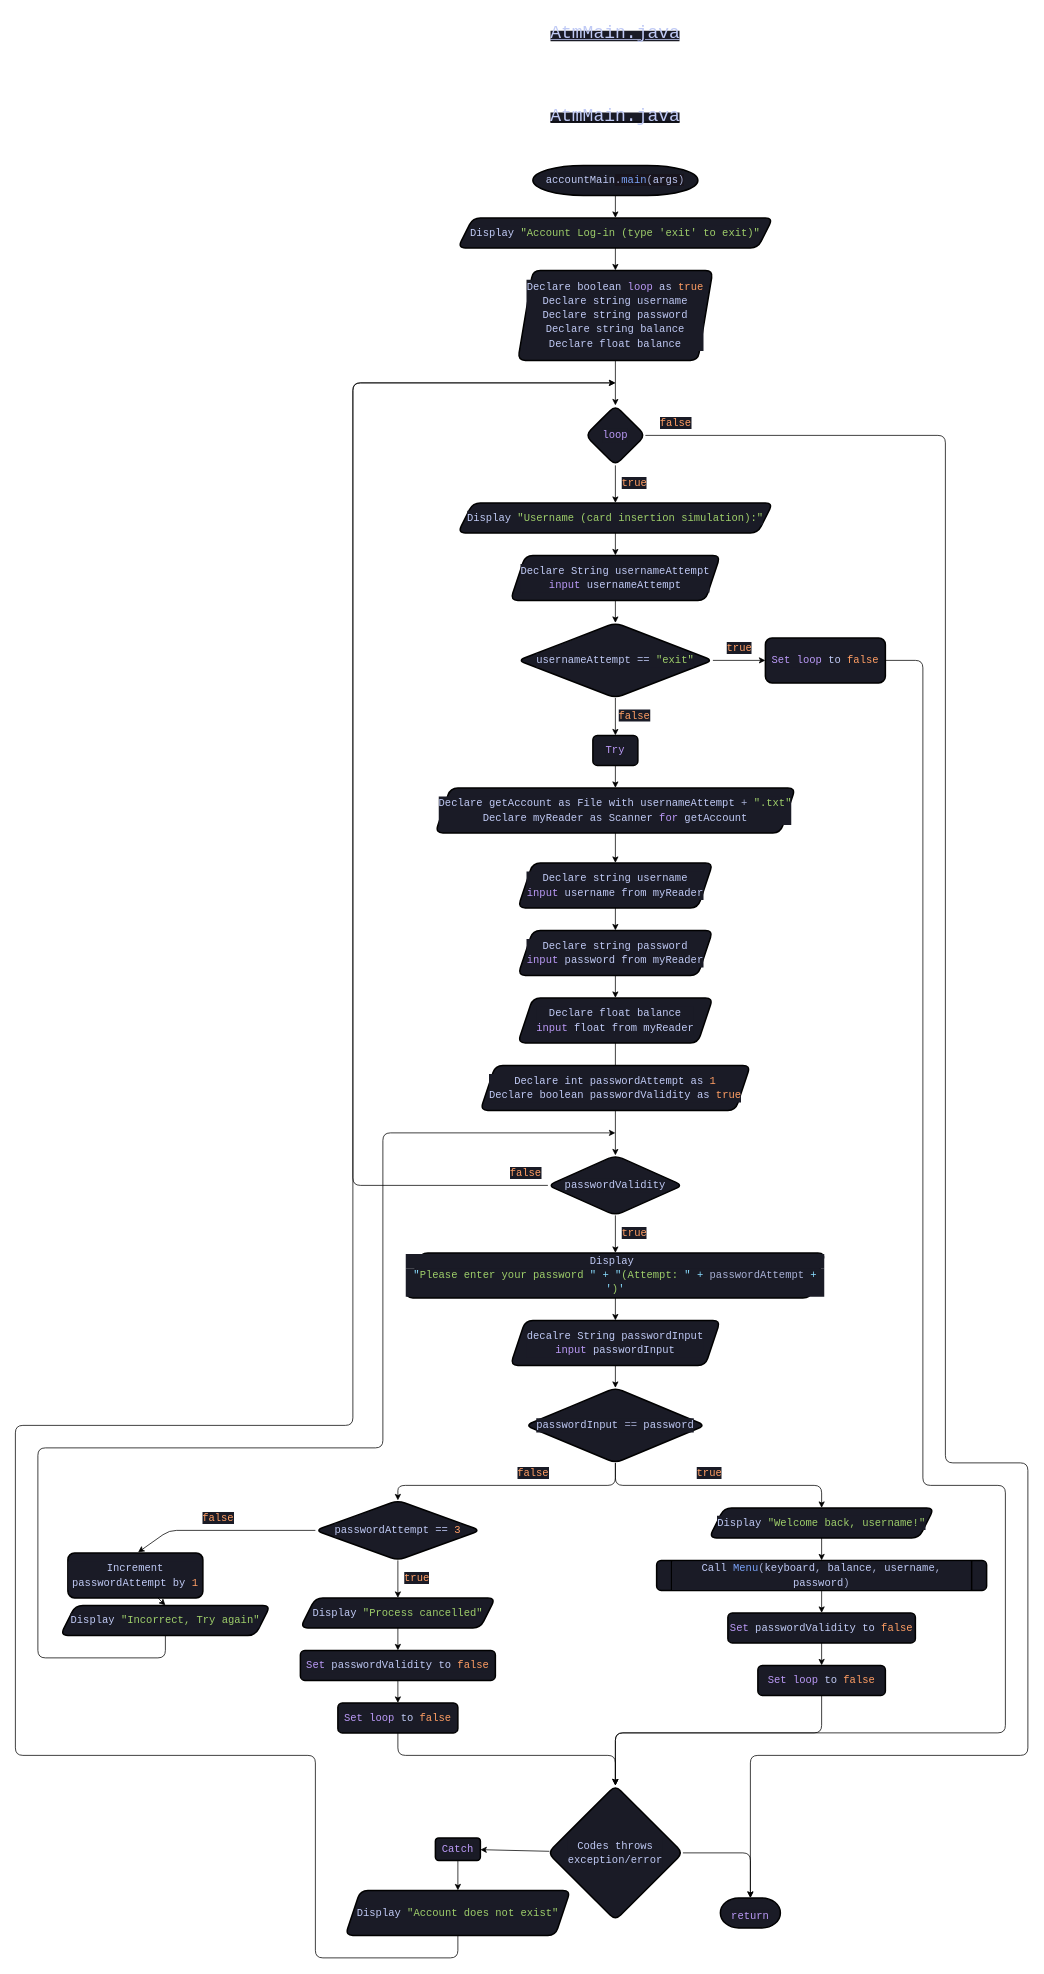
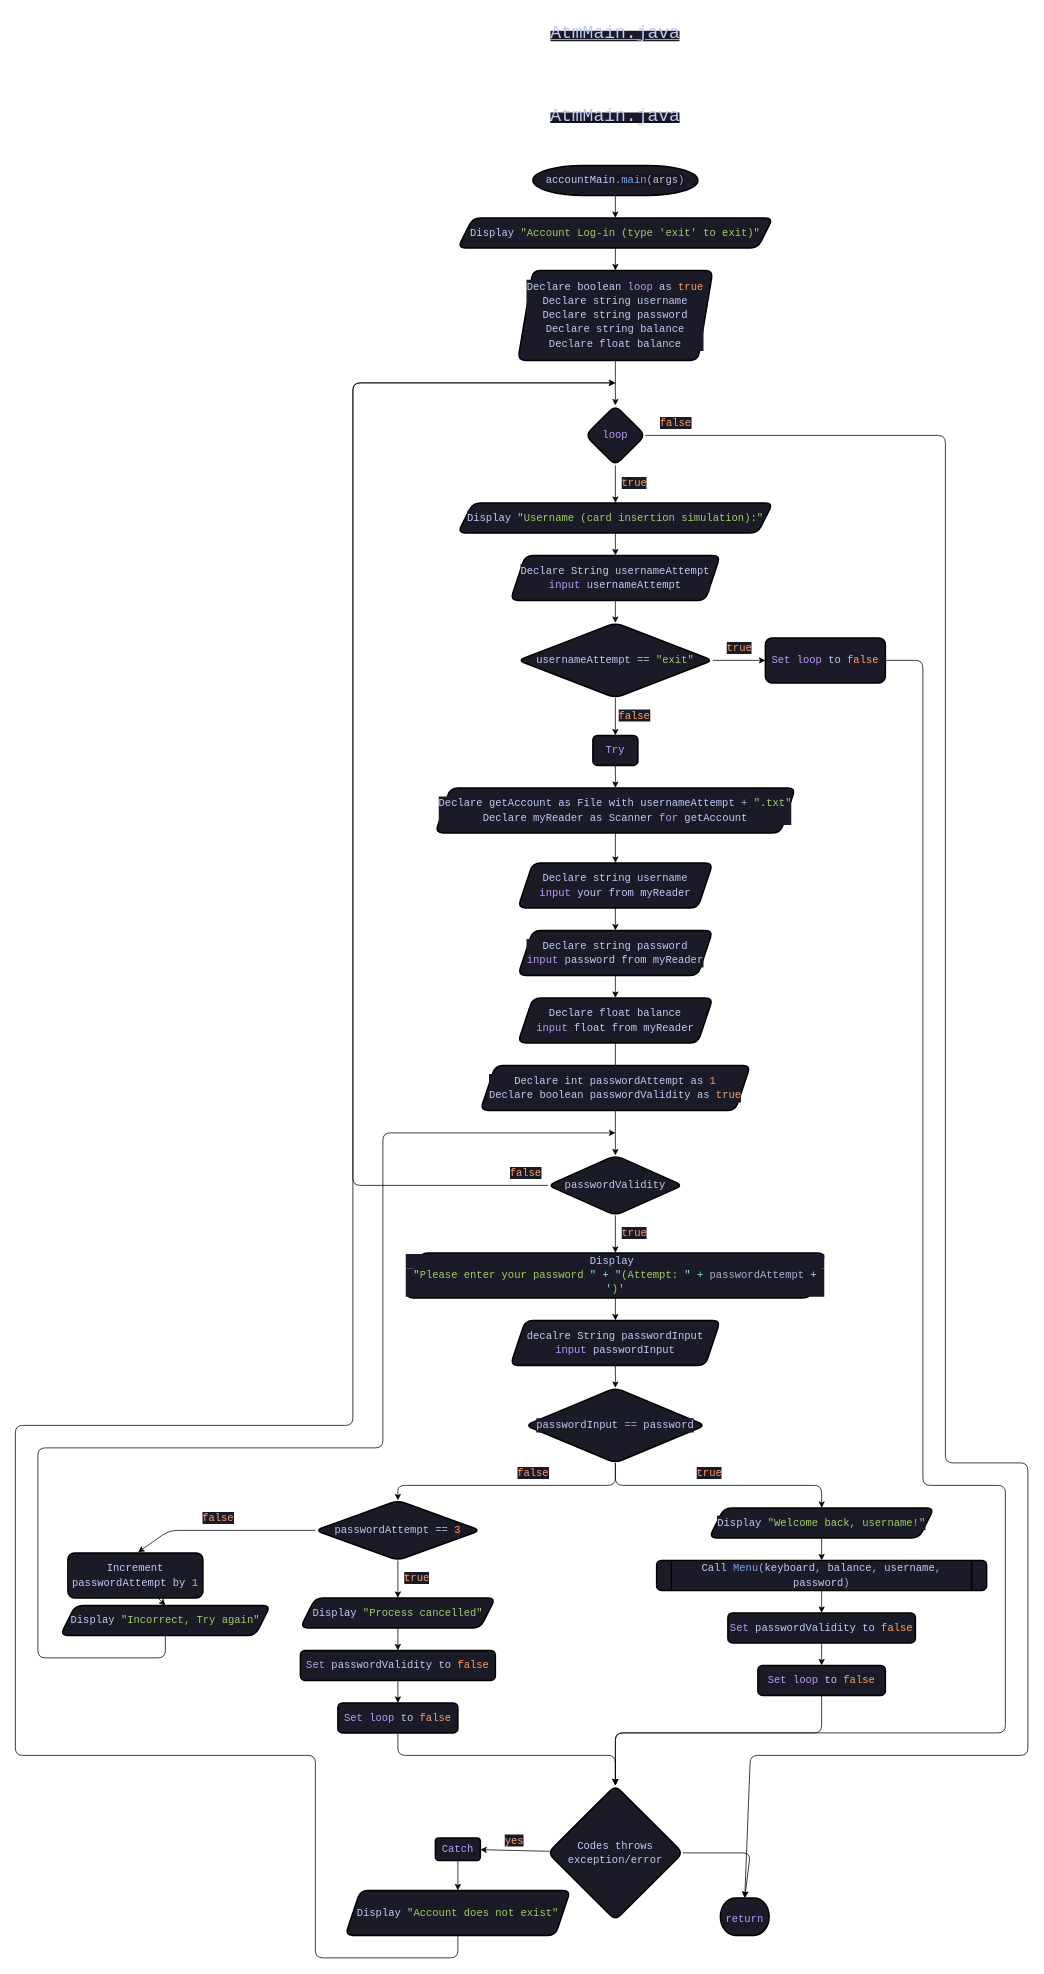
node "Declare string username input username from myReader": label "Declare string username input username from myReader" -> "Declare string username input your from myReader"
node "yes": added
node "return": size 60x30 -> 49x38
